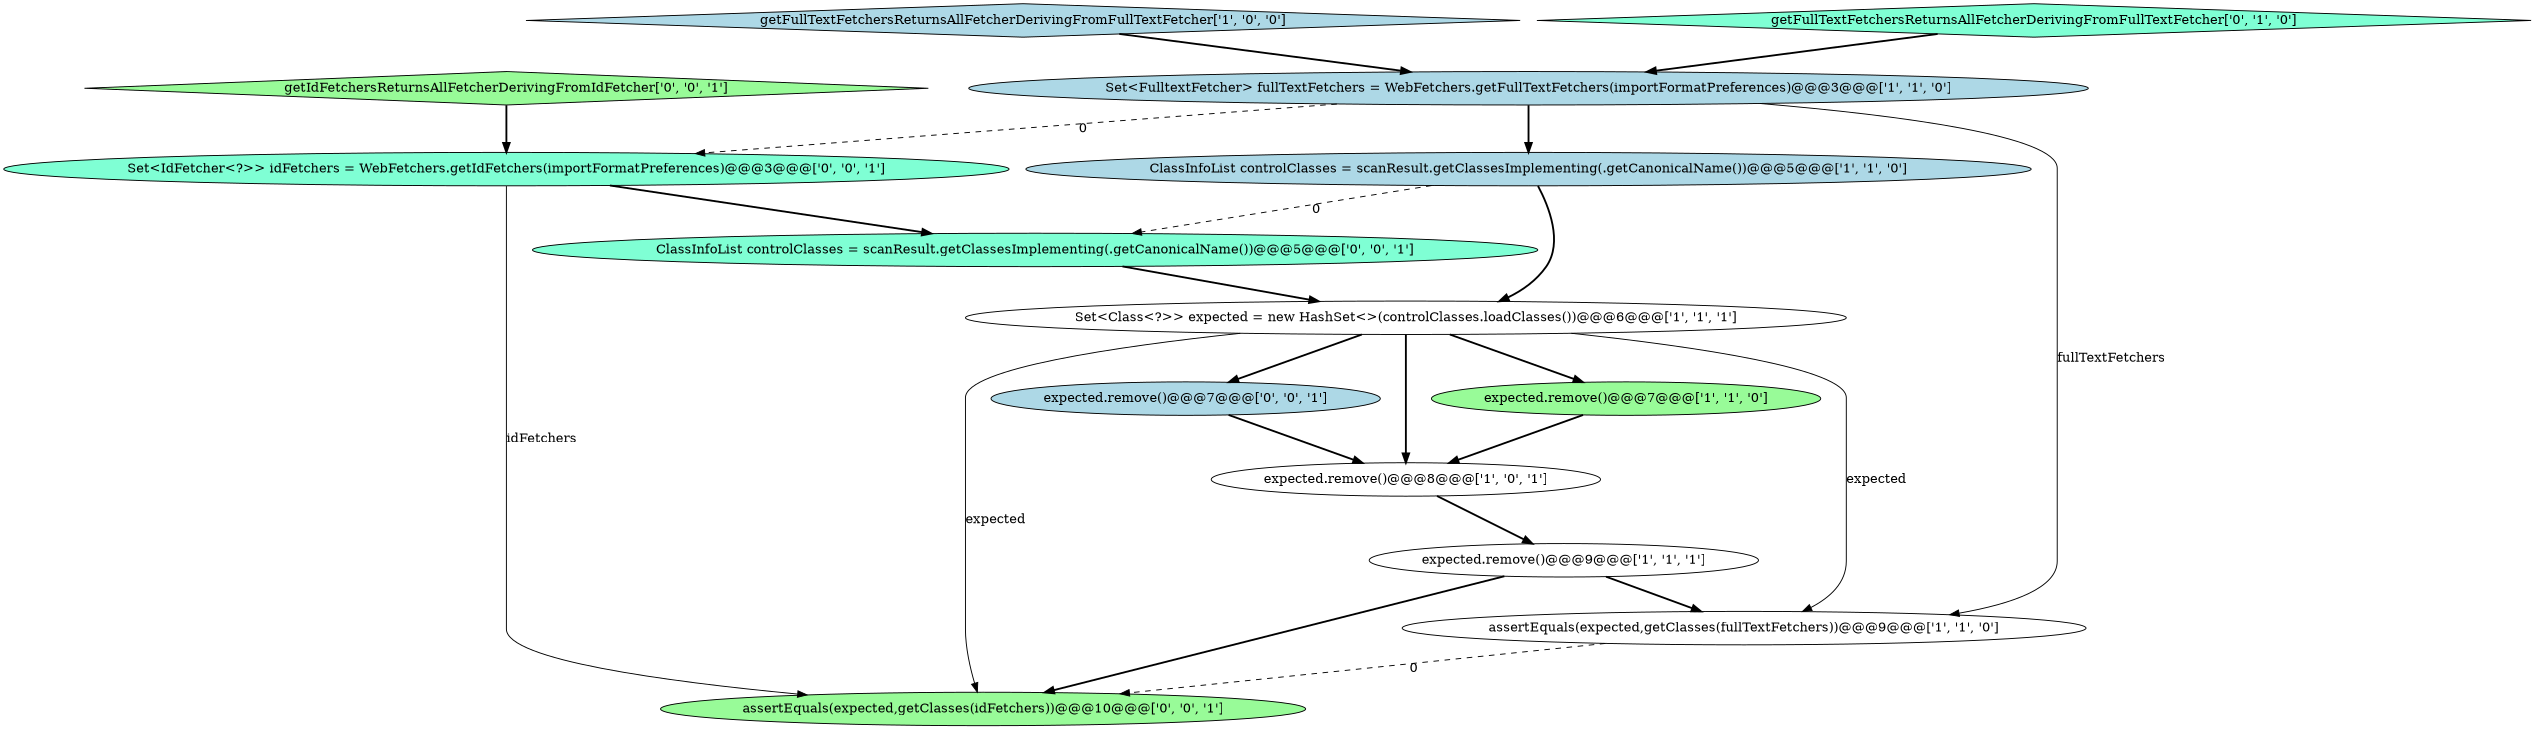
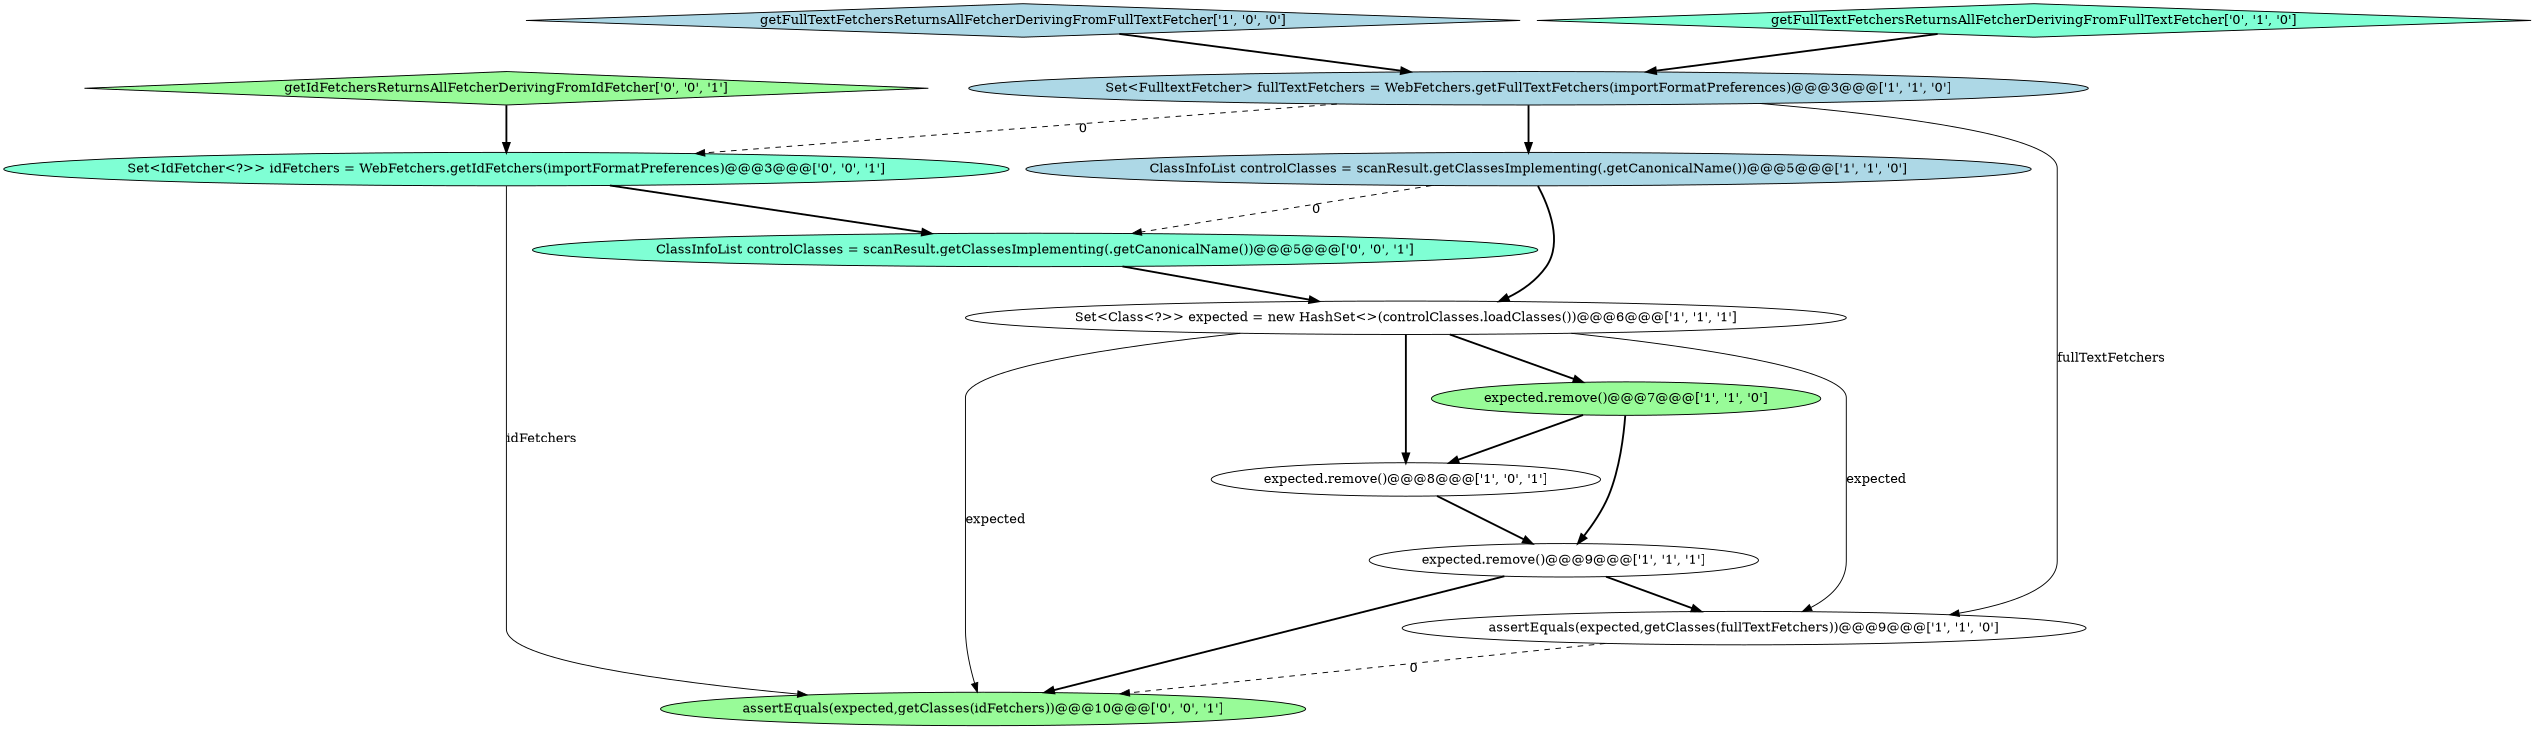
node "expected.remove()@@@7@@@['0', '0', '1']": removed
edge "expected.remove()@@@7@@@['1', '1', '0']" -> "expected.remove()@@@9@@@['1', '1', '1']": added
